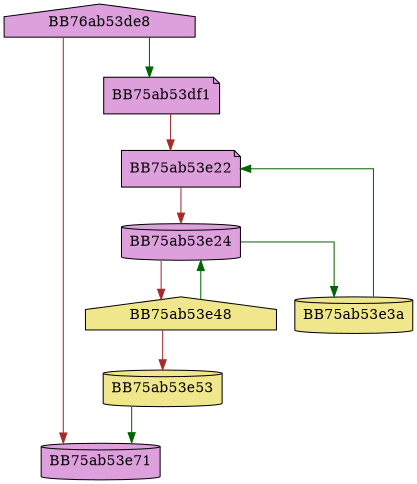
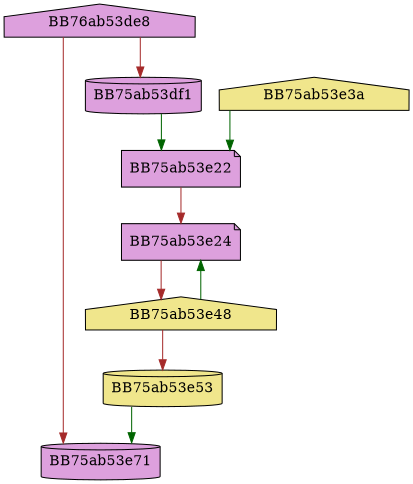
edge "BB76ab53de8" -> "BB75ab53df1": color darkgreen -> brown
node "BB75ab53df1": shape note -> cylinder
edge "BB75ab53df1" -> "BB75ab53e22": color brown -> darkgreen
node "BB75ab53e24": shape cylinder -> note
edge "BB75ab53e24" -> "BB75ab53e3a": removed
node "BB75ab53e3a": shape cylinder -> house
